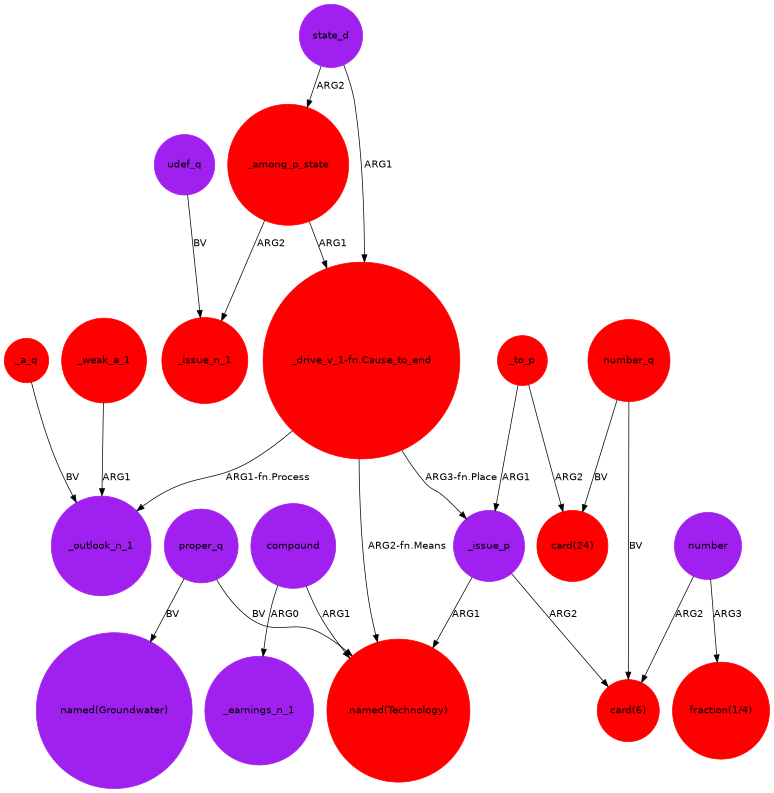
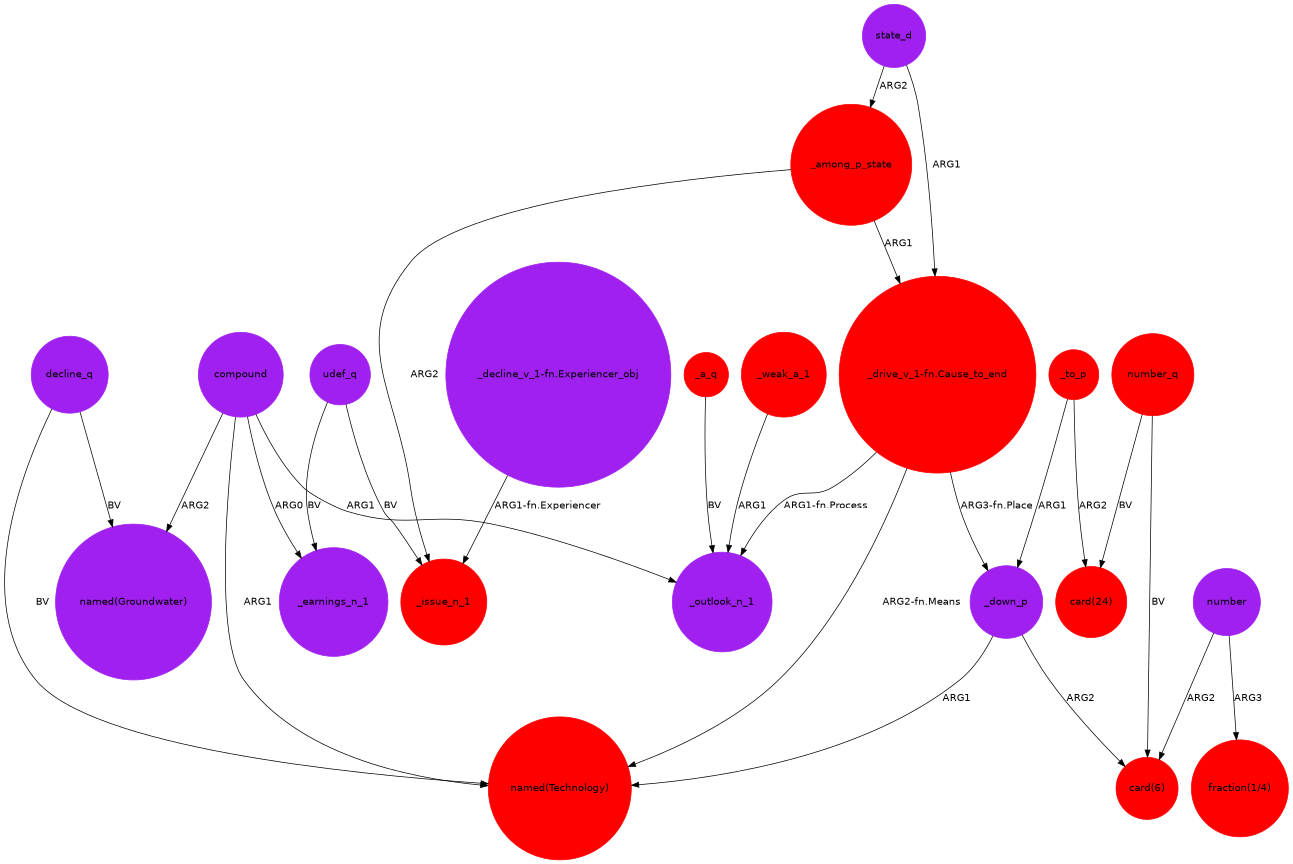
node "_decline_v_1-fn.Experiencer_obj": added
edge "compound" -> "named(Groundwater)": added, label "ARG2"
edge "udef_q" -> "_earnings_n_1": added, label "BV"
edge "compound" -> "_outlook_n_1": added, label "ARG1"
node "proper_q": label "proper_q" -> "decline_q"
node "_issue_p": label "_issue_p" -> "_down_p"
